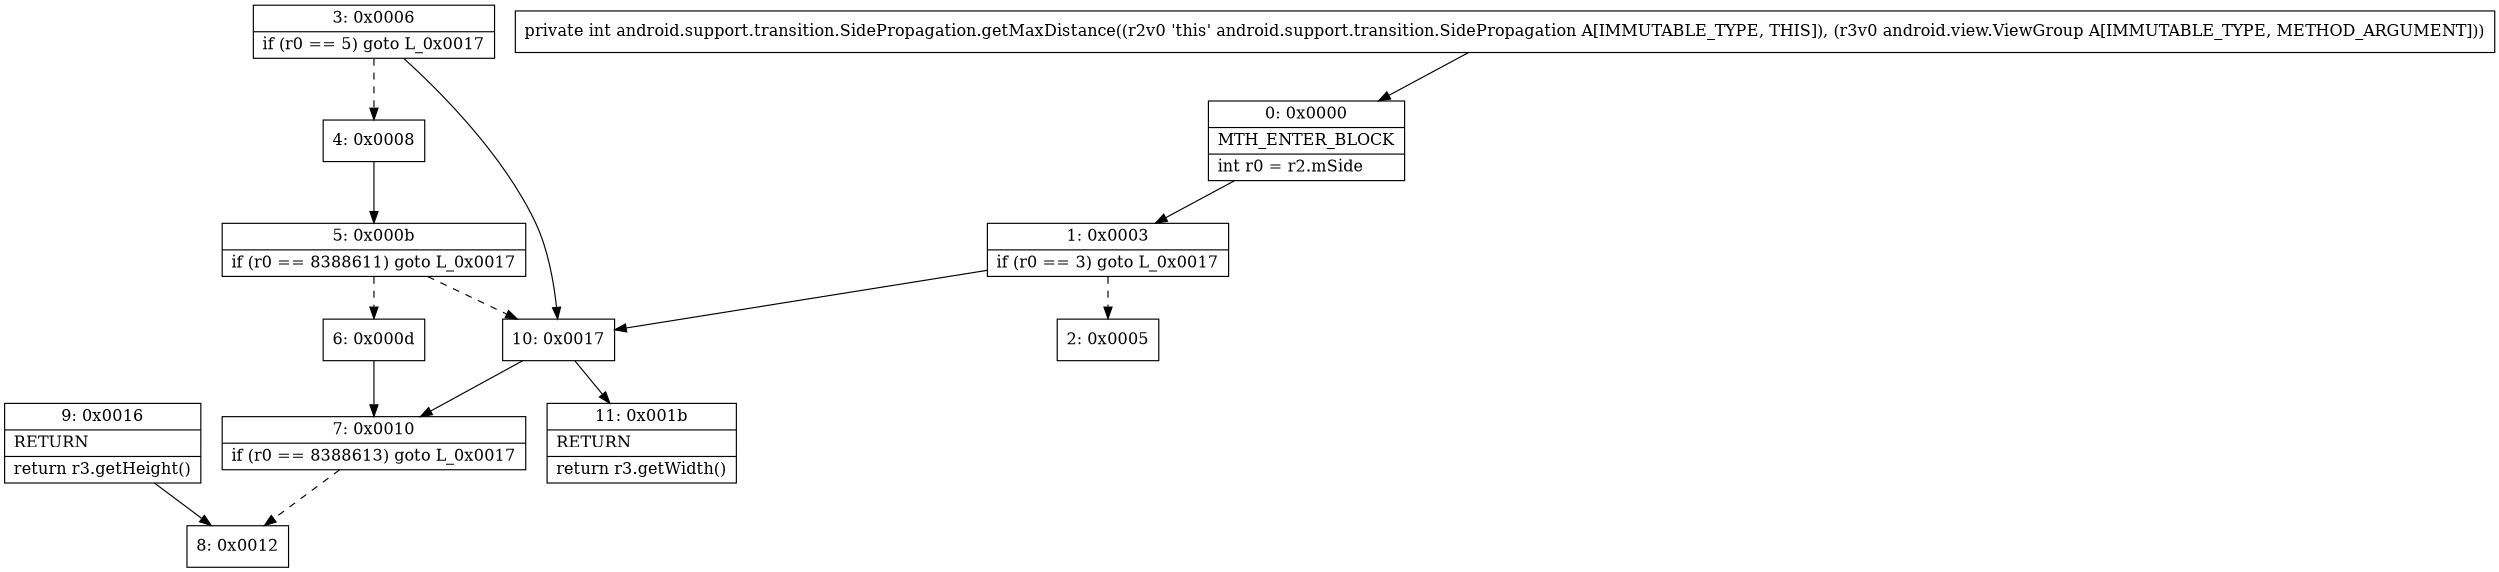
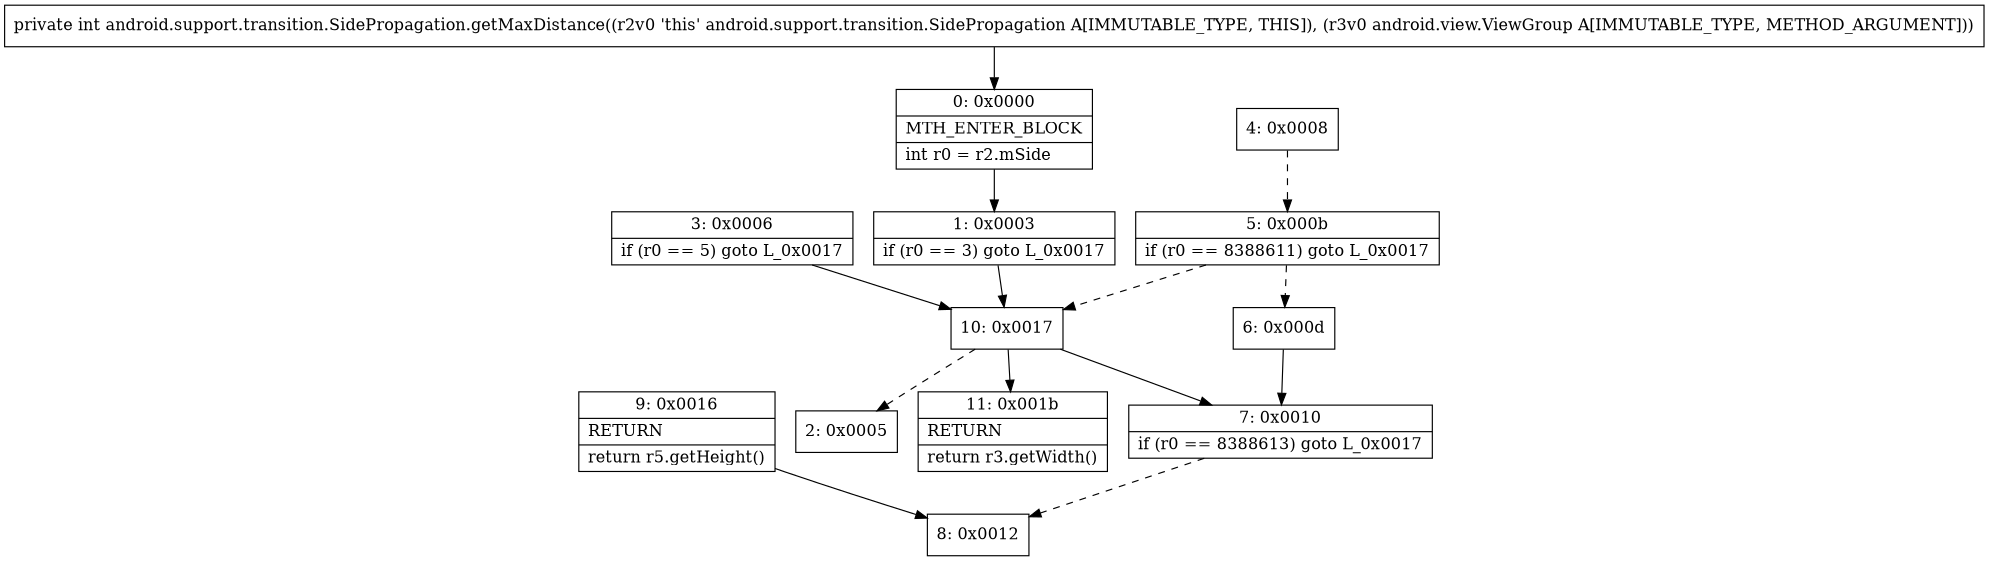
edge "3: 0x0006" -> "4: 0x0008": removed
edge "4: 0x0008" -> "5: 0x000b": style solid -> dashed
edge "1: 0x0003" -> "2: 0x0005": now "10: 0x0017" -> "2: 0x0005"
node "9: 0x0016": text "return r3.getHeight()" -> "return r5.getHeight()"
